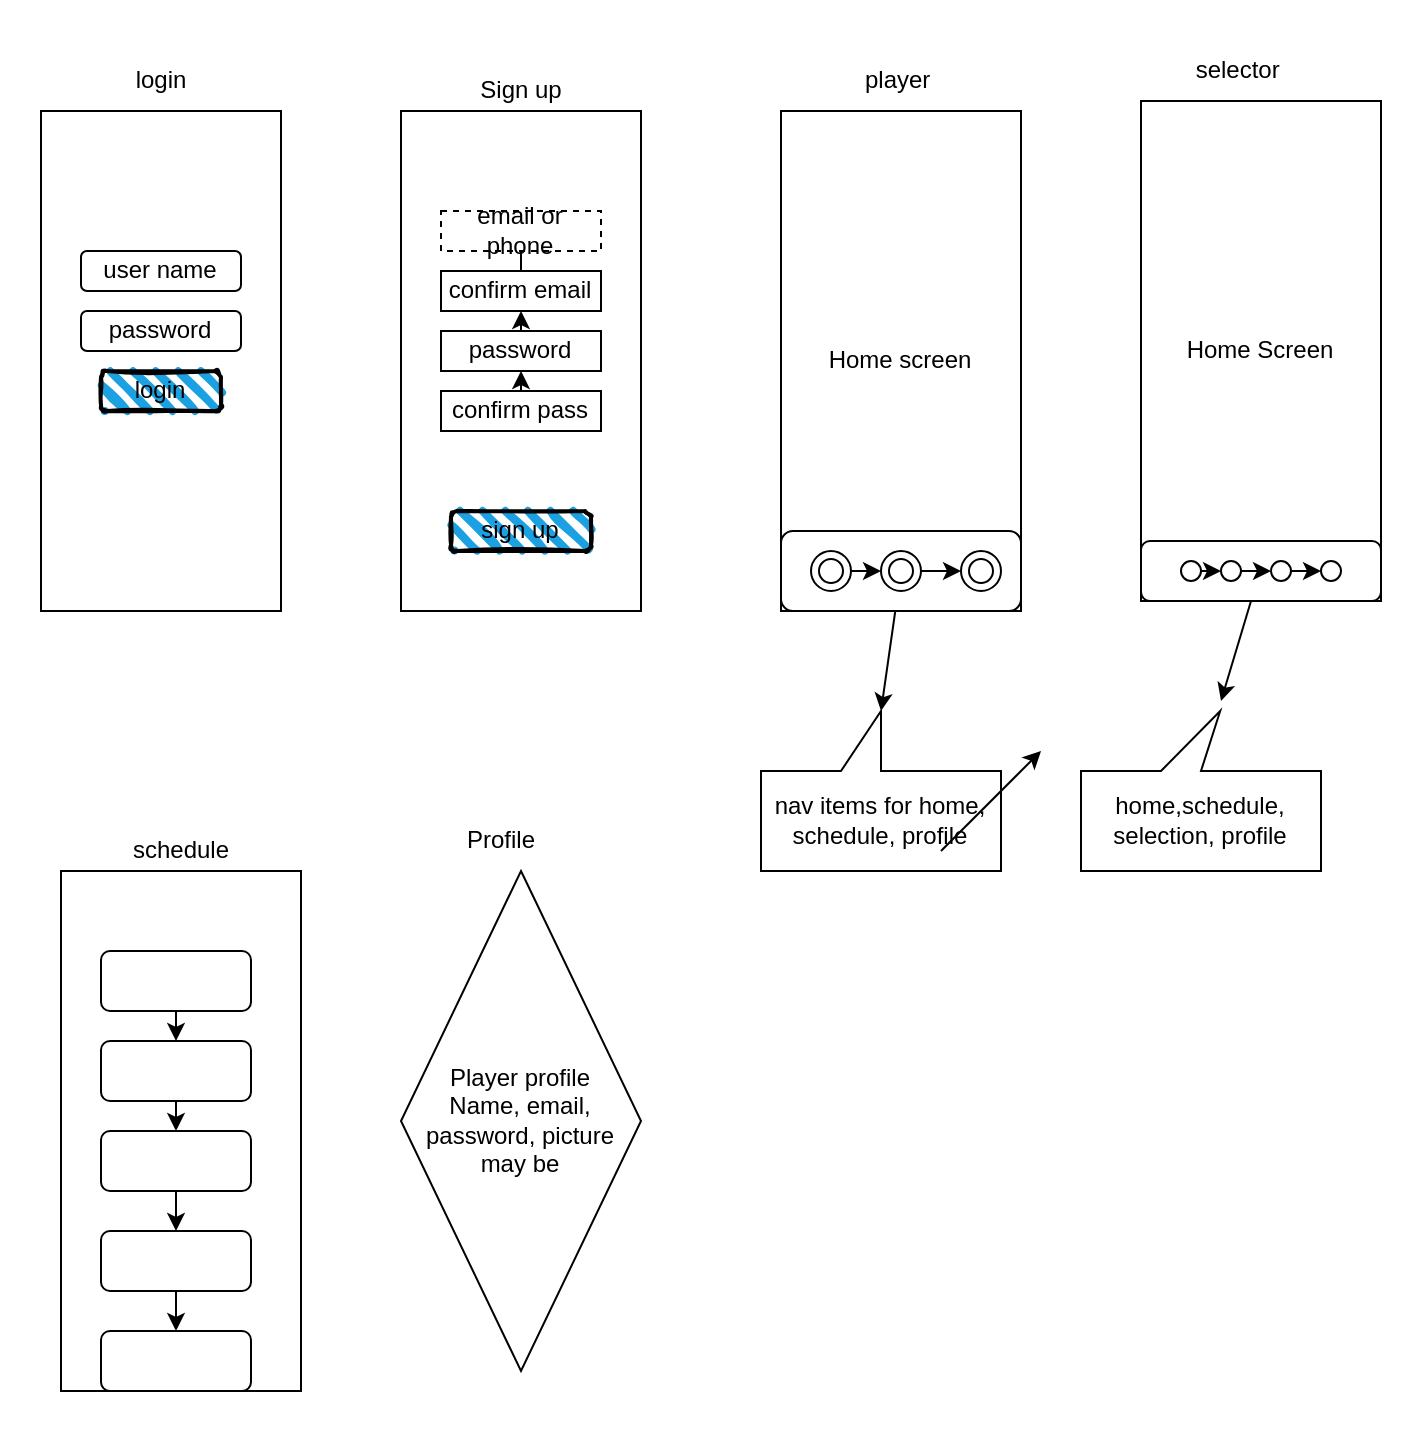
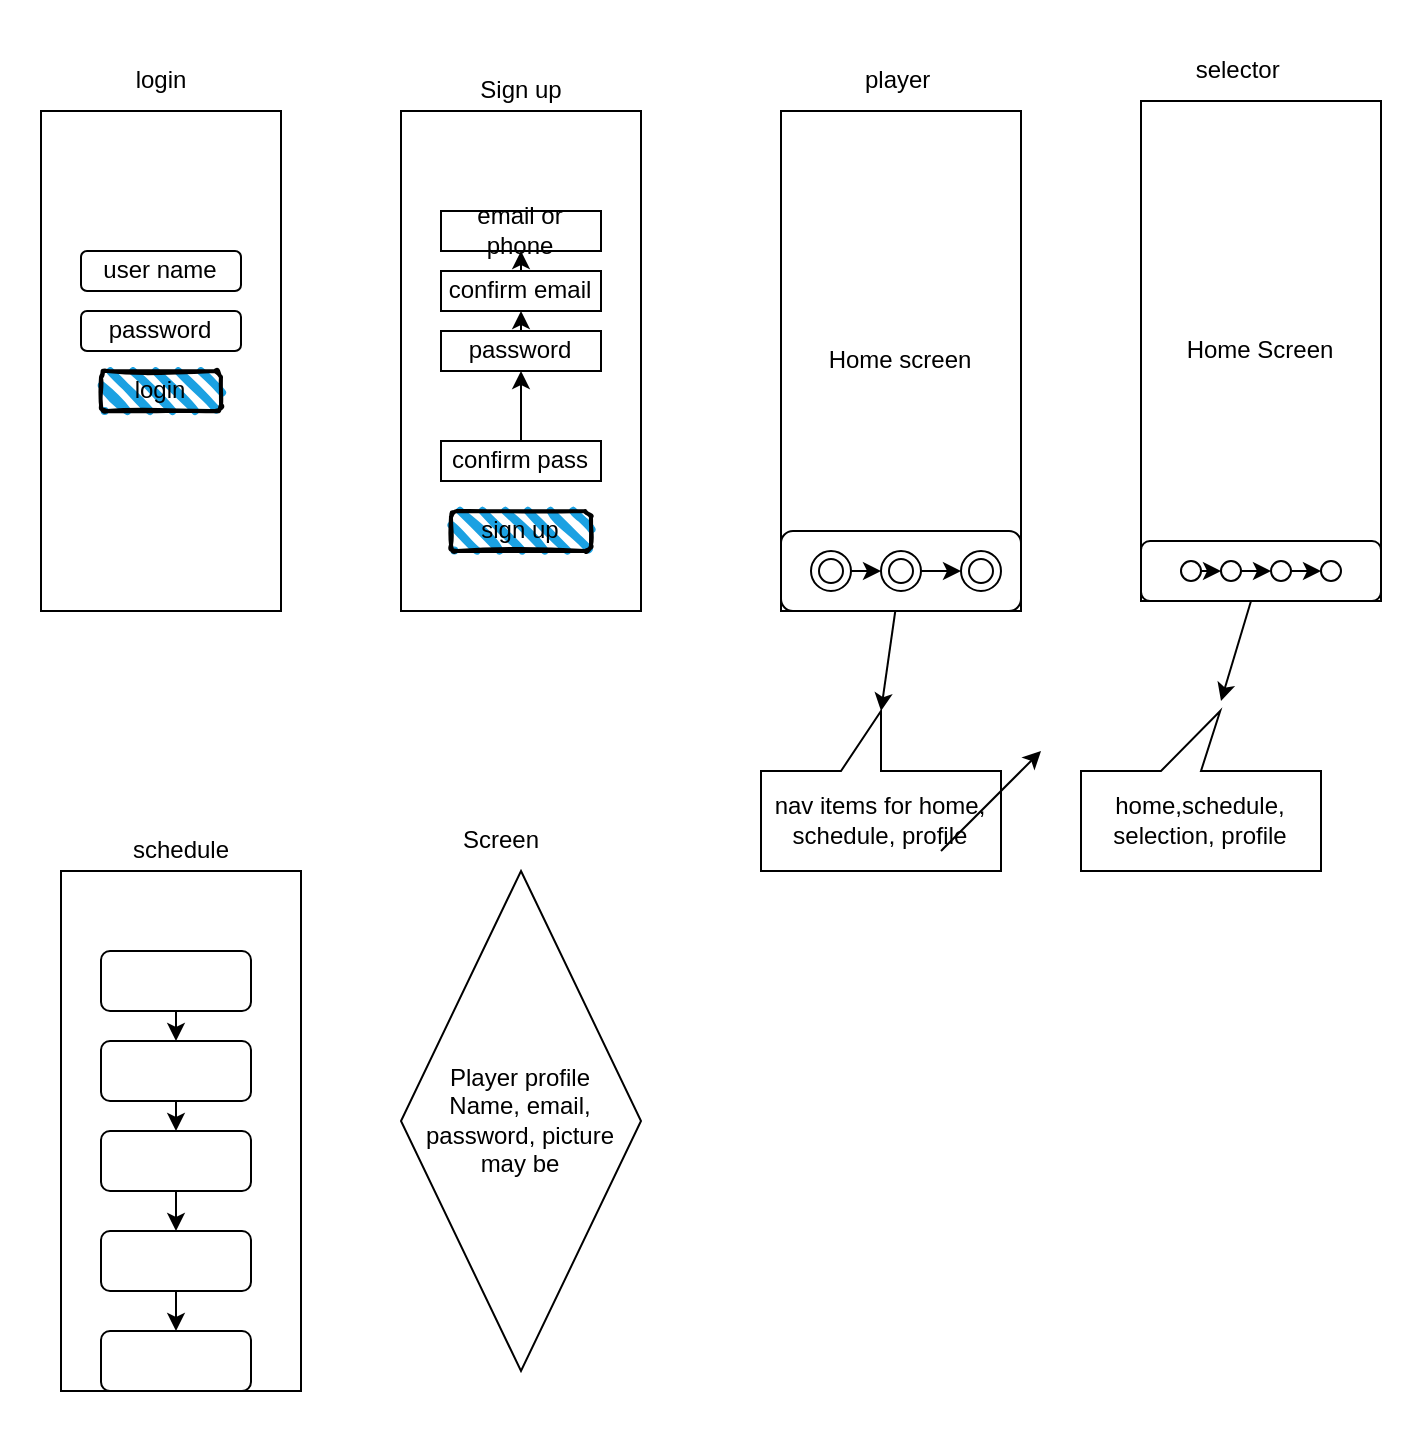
node "email or phone": style dashed -> solid
edge "email or phone" -- "confirm email": arrowhead none -> classic
node "confirm pass": moved (521, 411) -> (521, 461)
node "Profile": label "Profile" -> "Screen"
